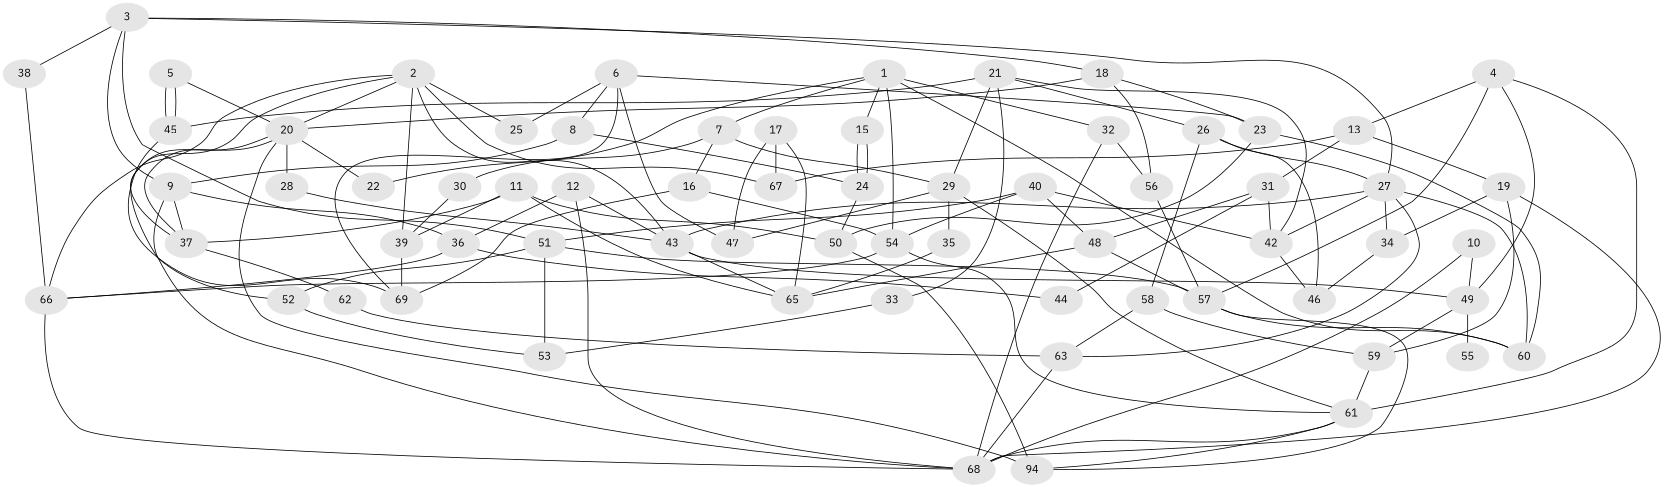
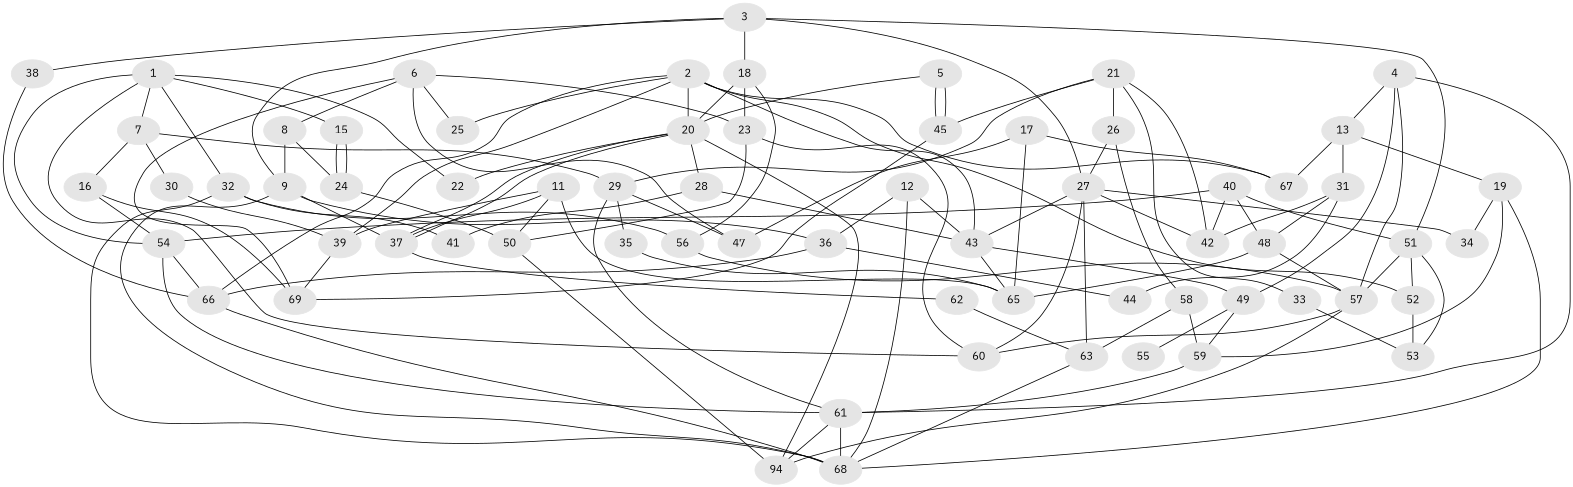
node "41": added
node "10": removed
node "46": removed
